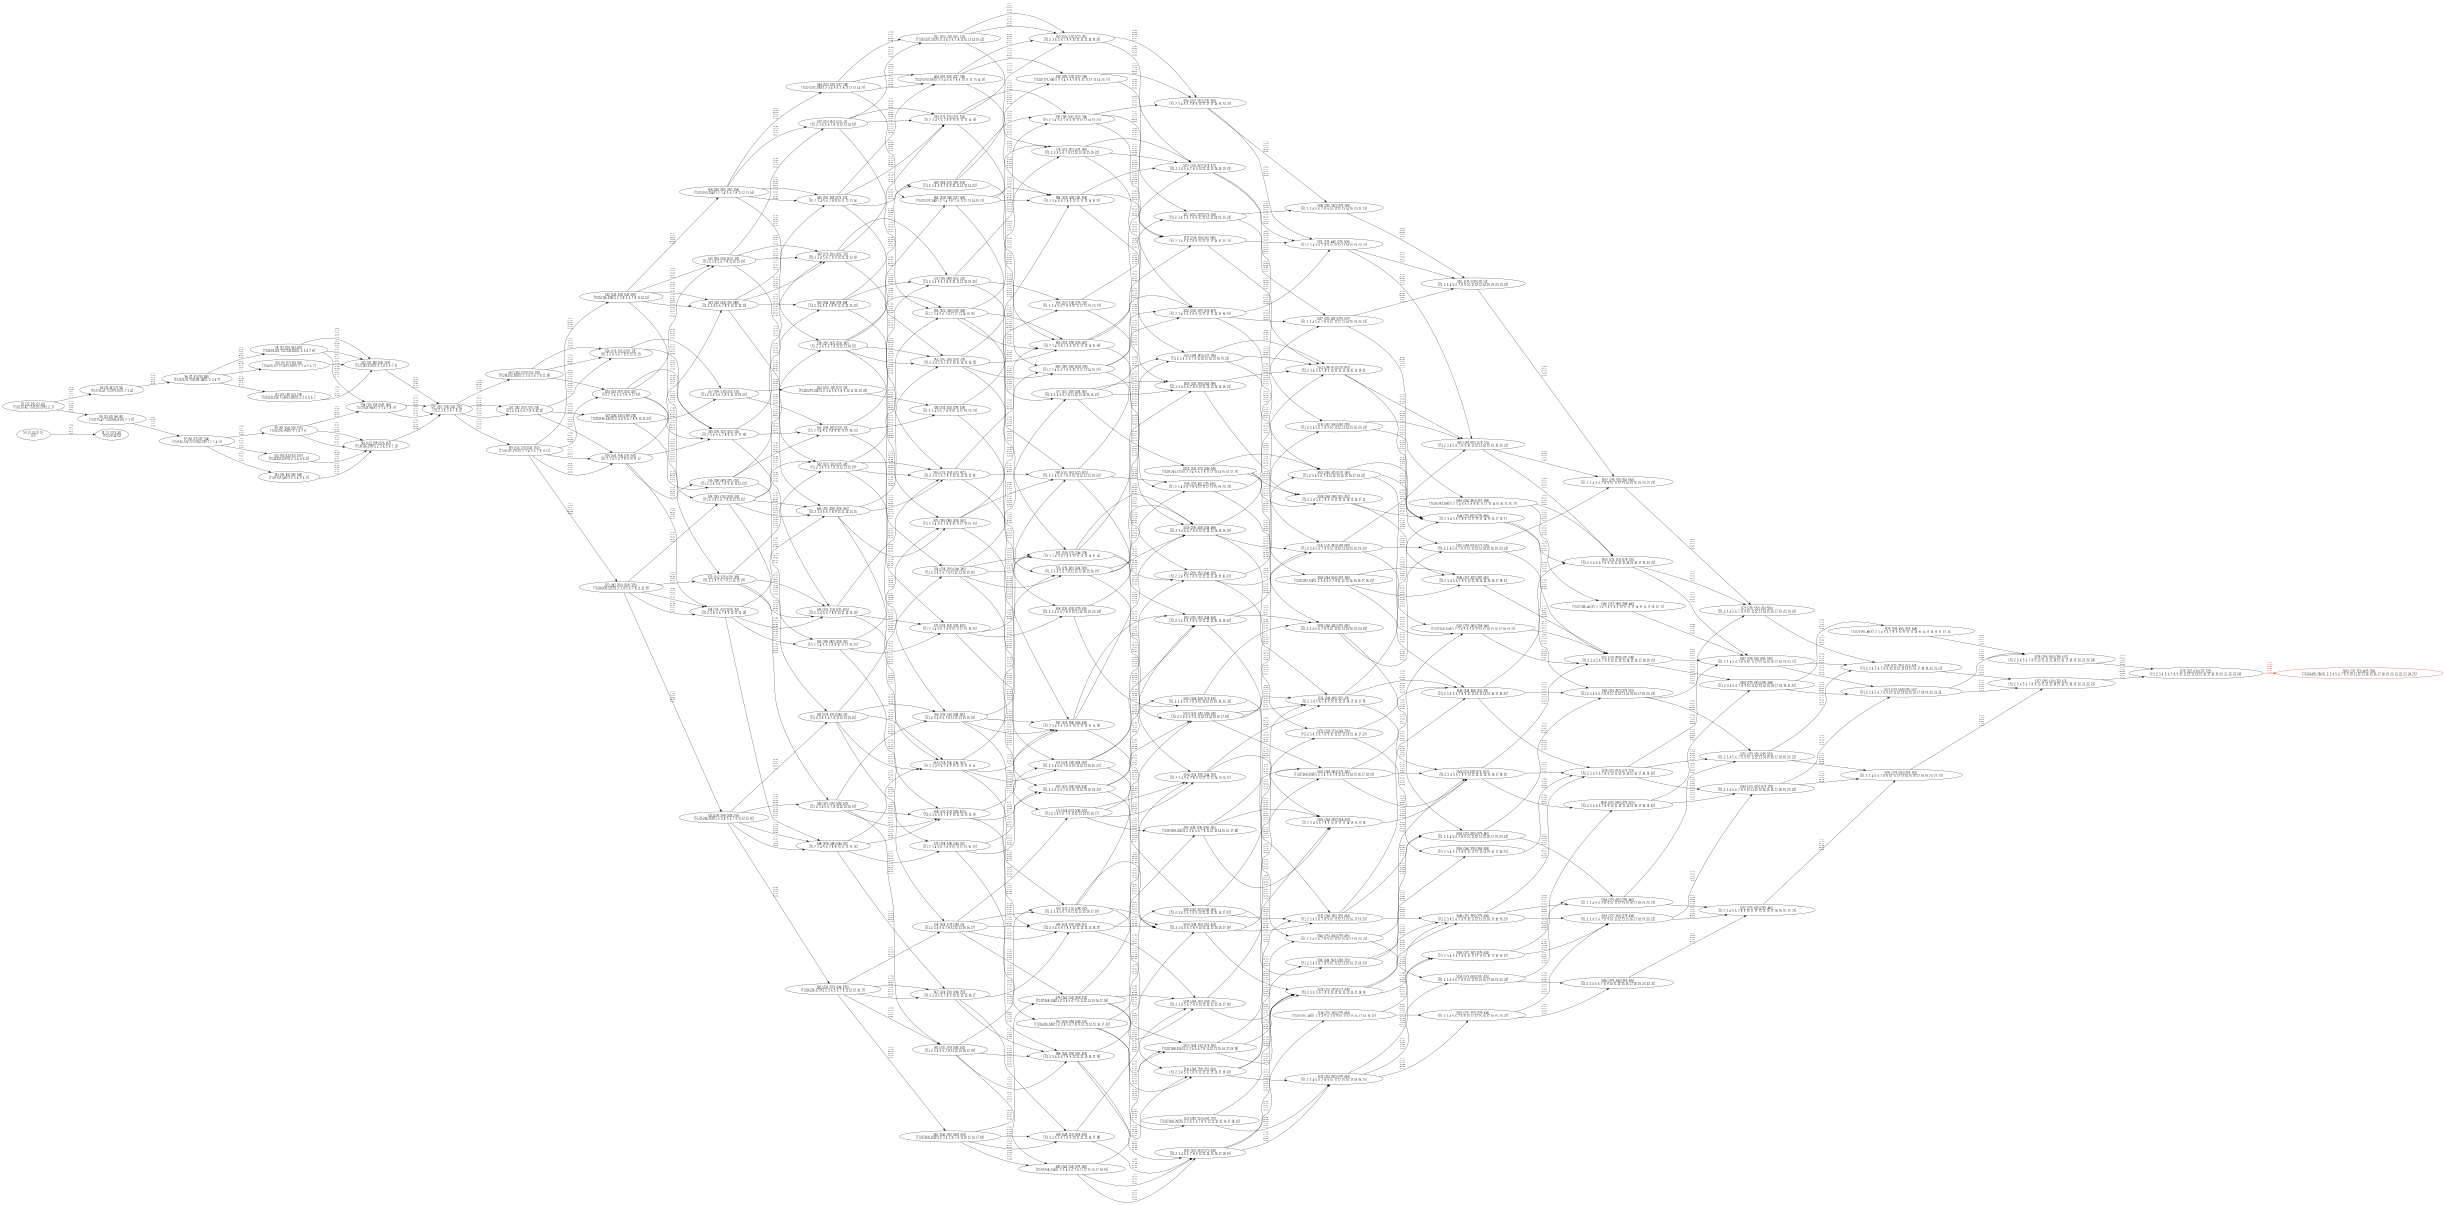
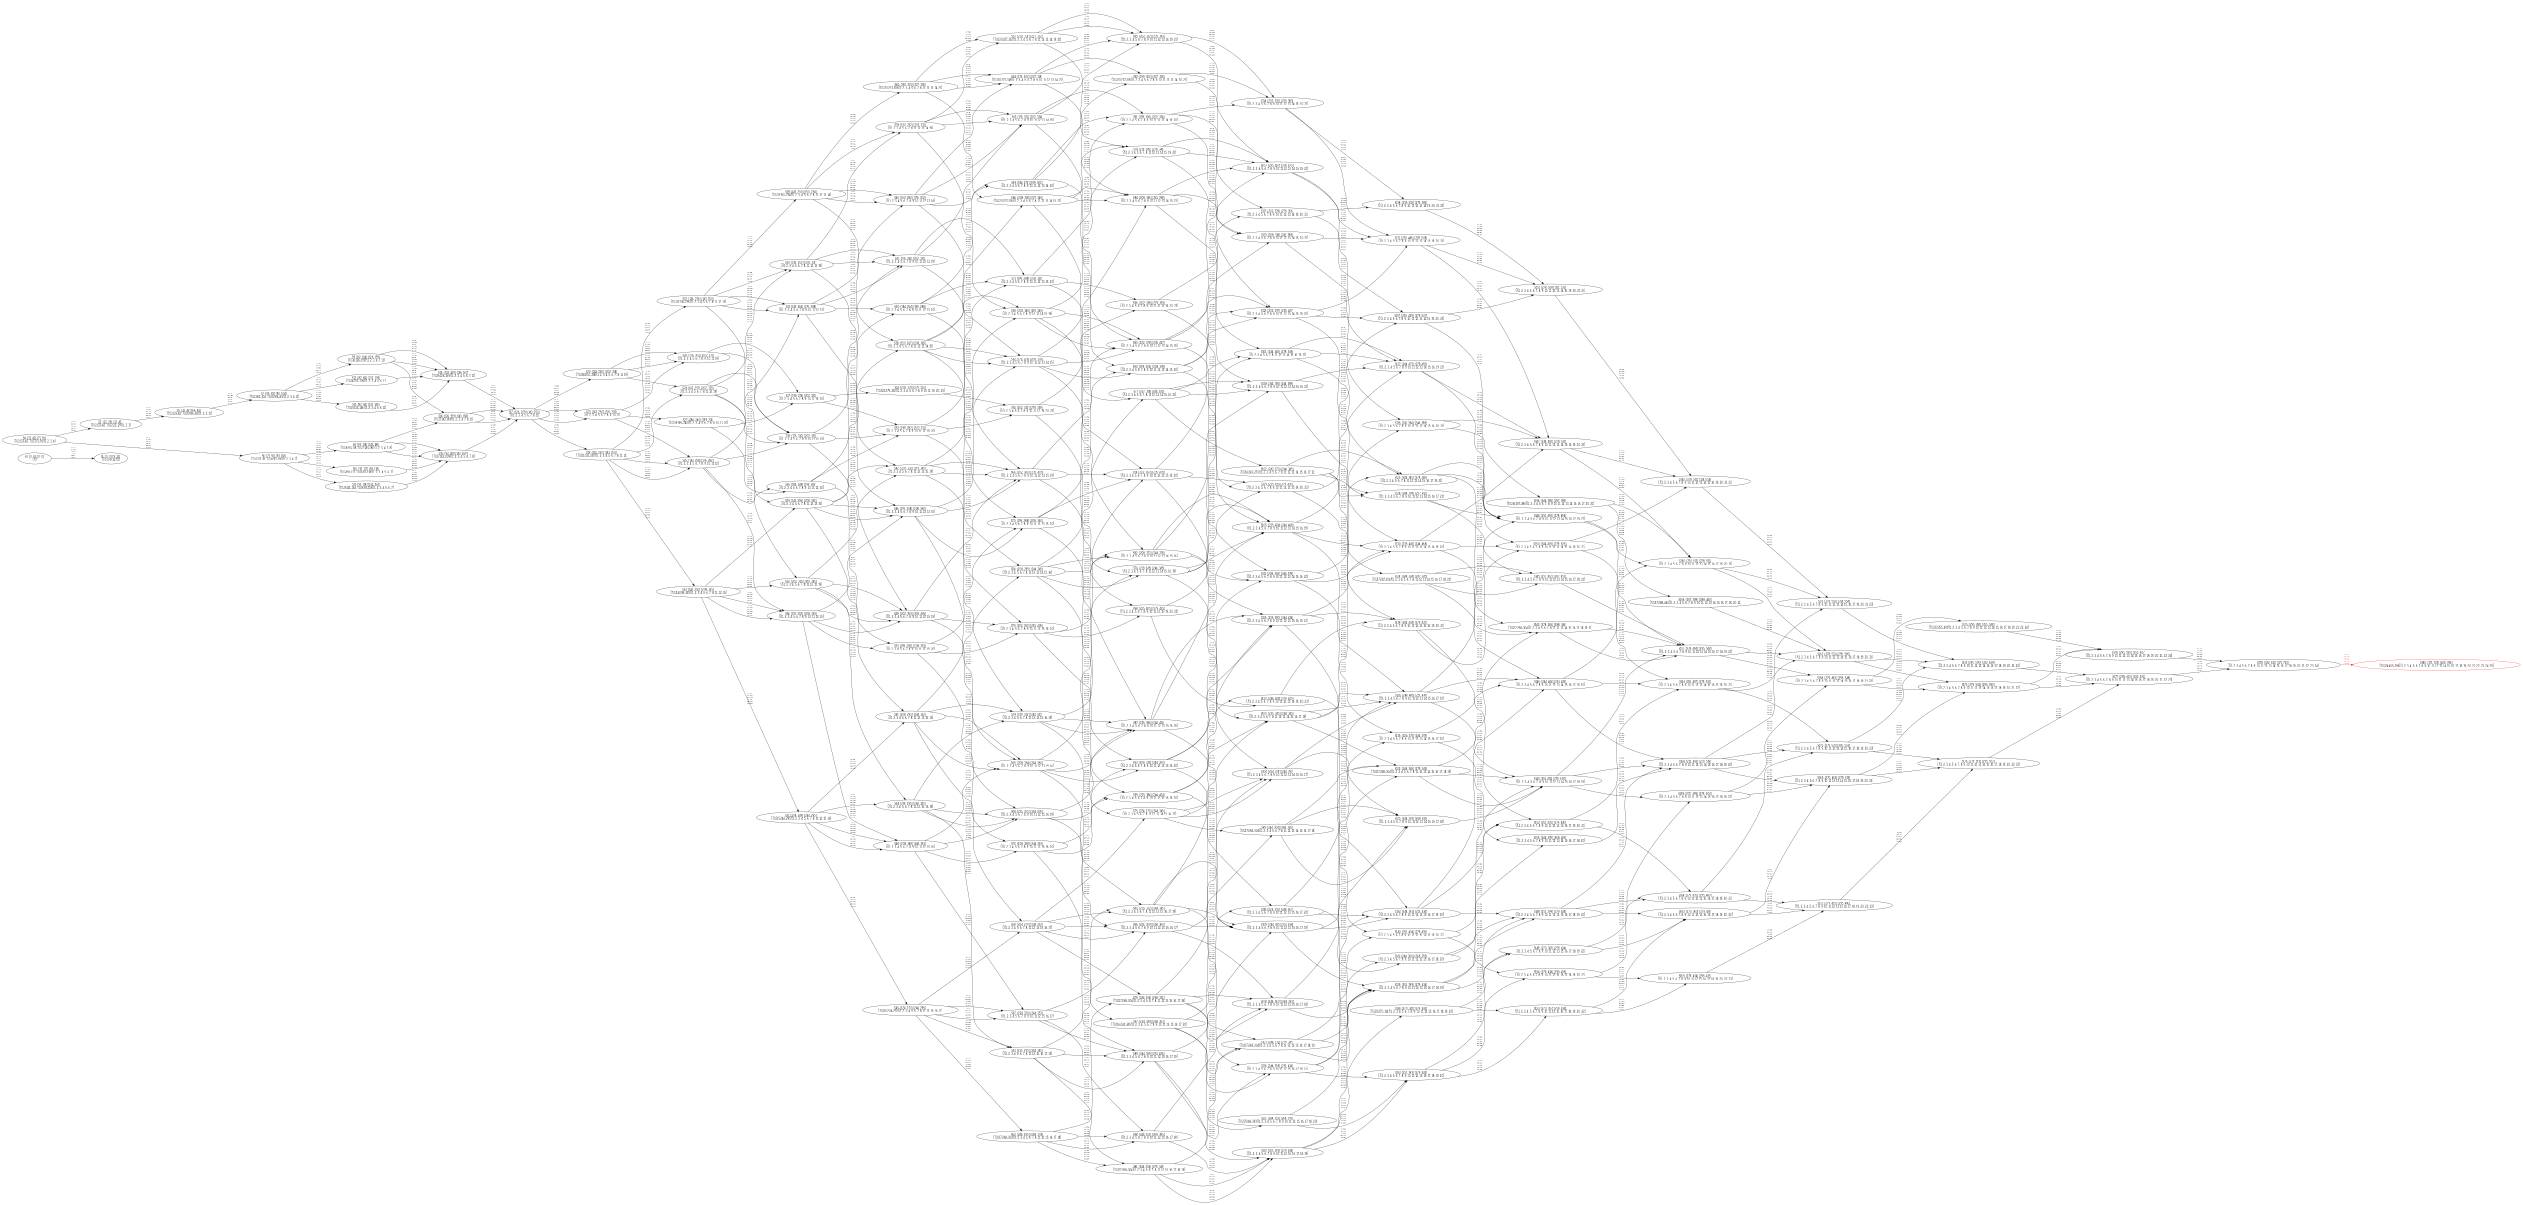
edge "S3: [22, 29] [33, 42] {T0J1:33-42, T0J2:22-29}{1, 2, 3}" -> "S4: [33, 42] [71, 91] {T0J1:33-42, T0J3:71-91}{1, 2, 3, 4}": reversed
